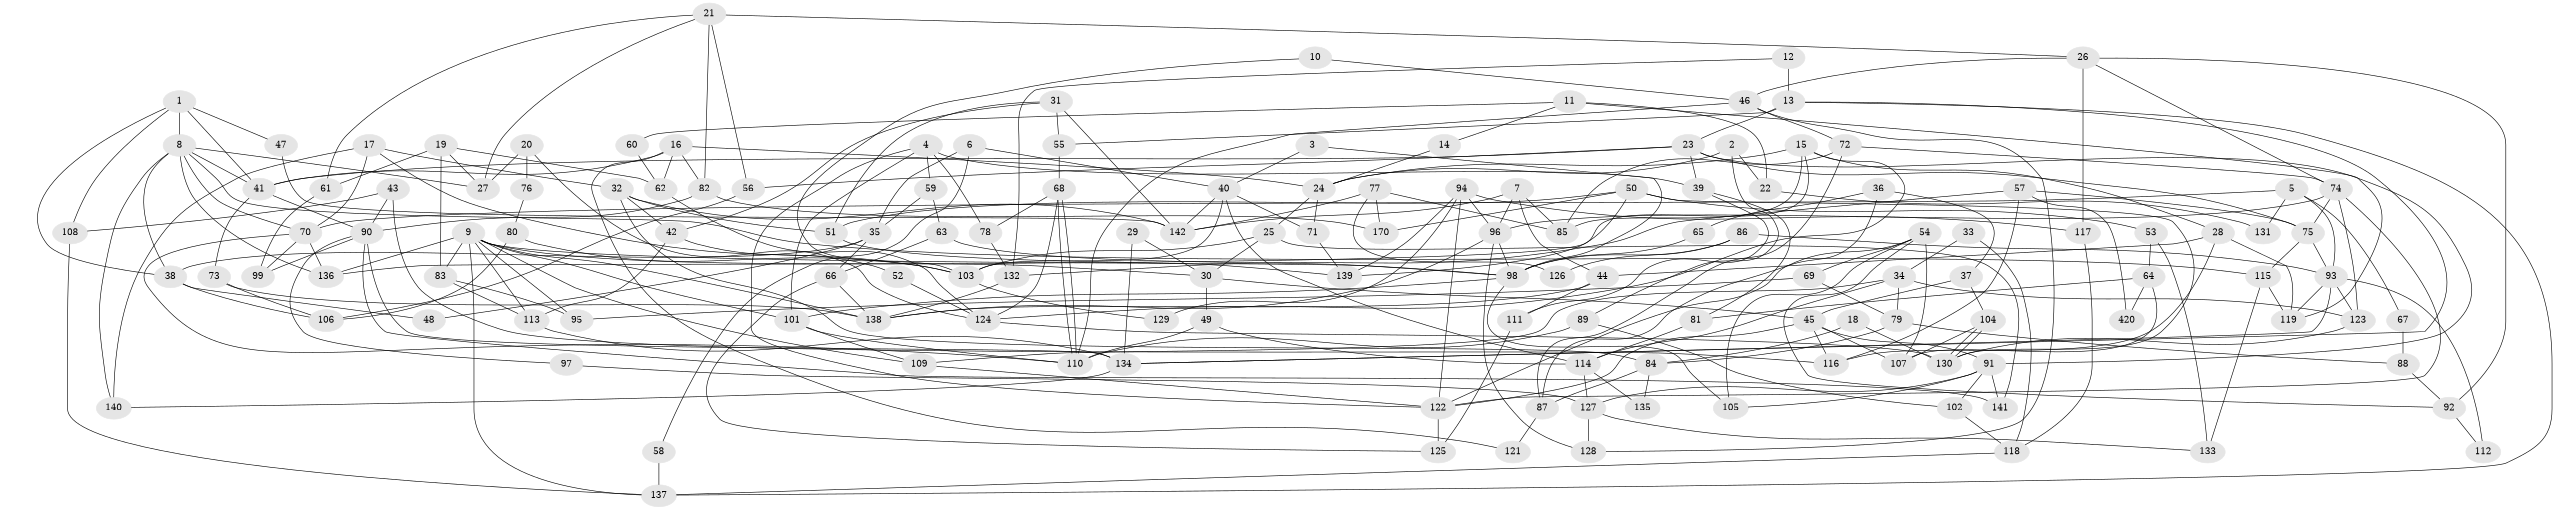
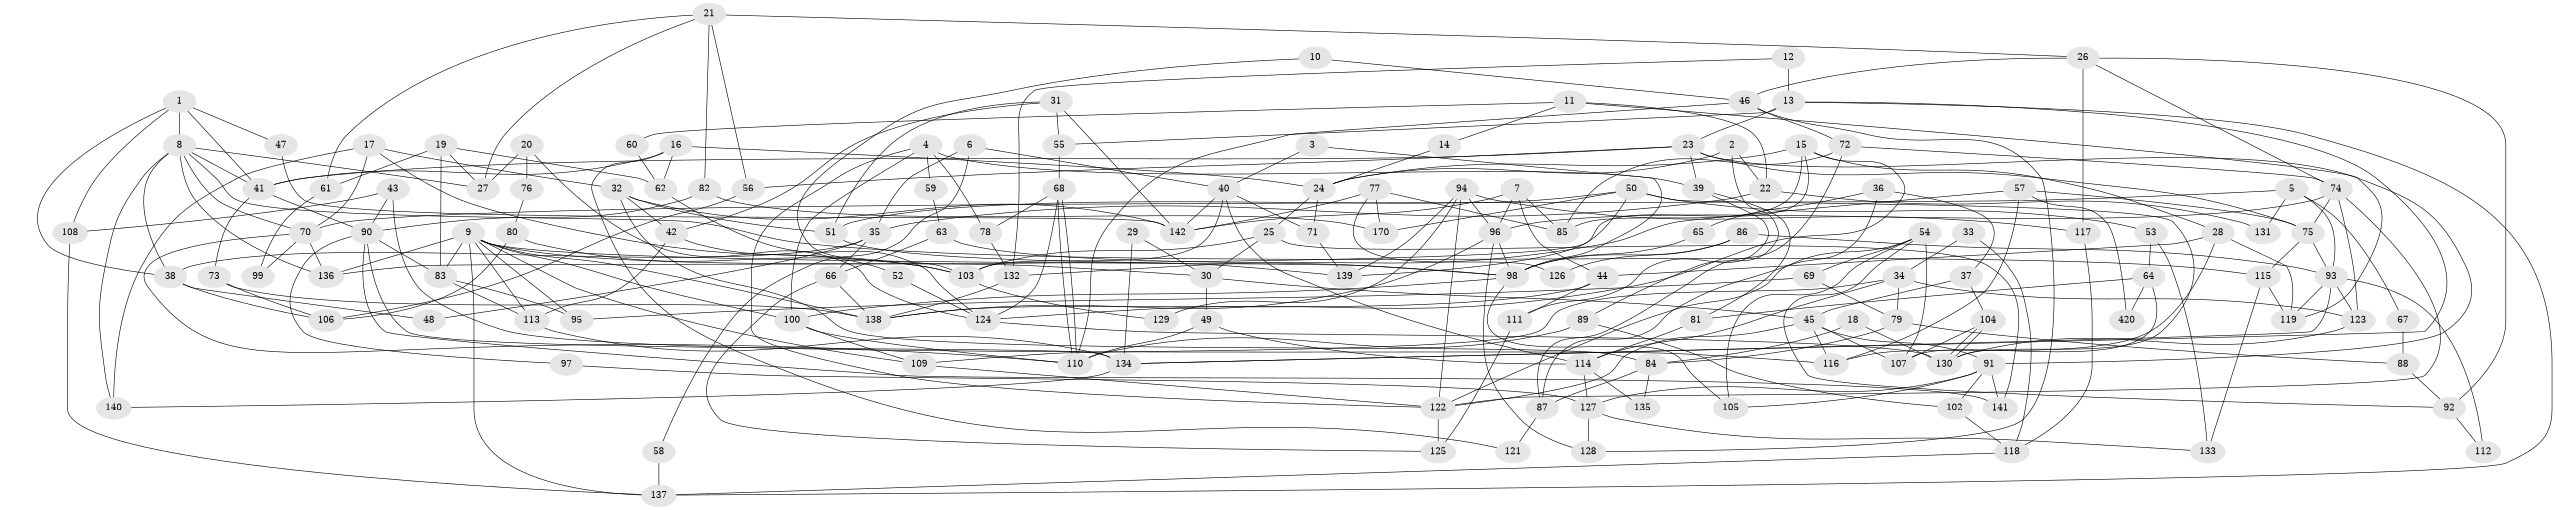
edge "16" -- "82": removed
edge "59" -- "35": now "22" -- "35"
edge "90" -- "99": now "90" -- "83"
node "101": label "101" -> "100"
